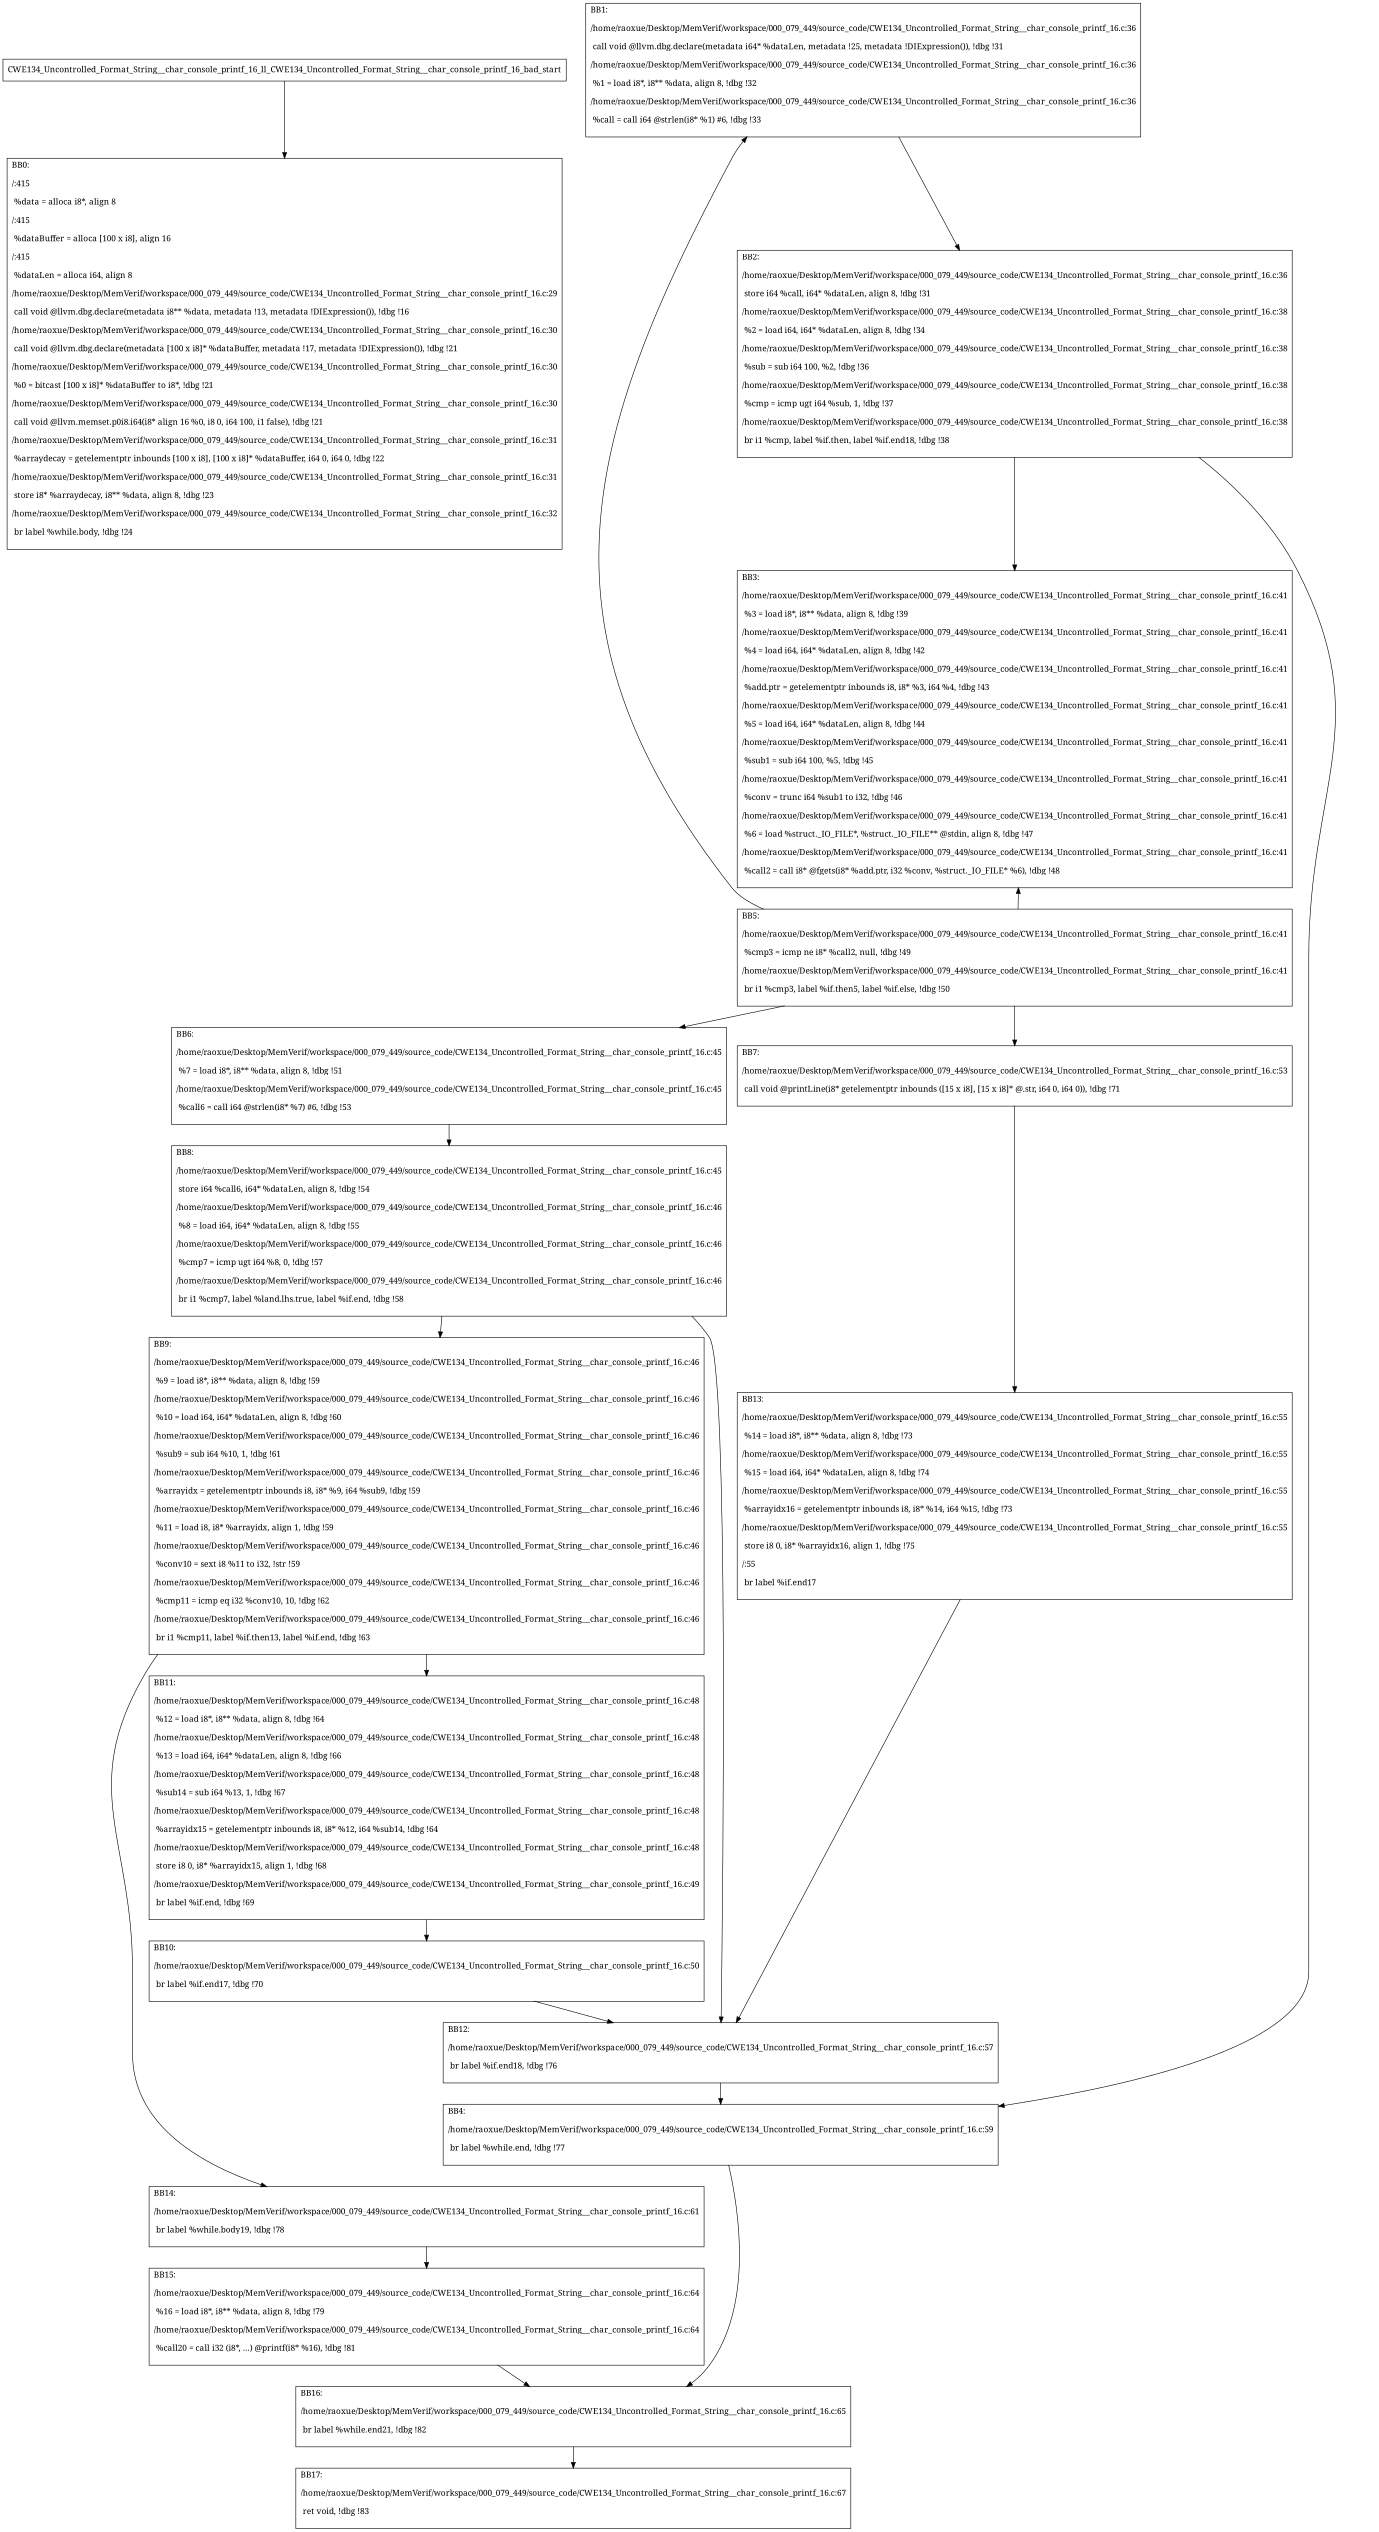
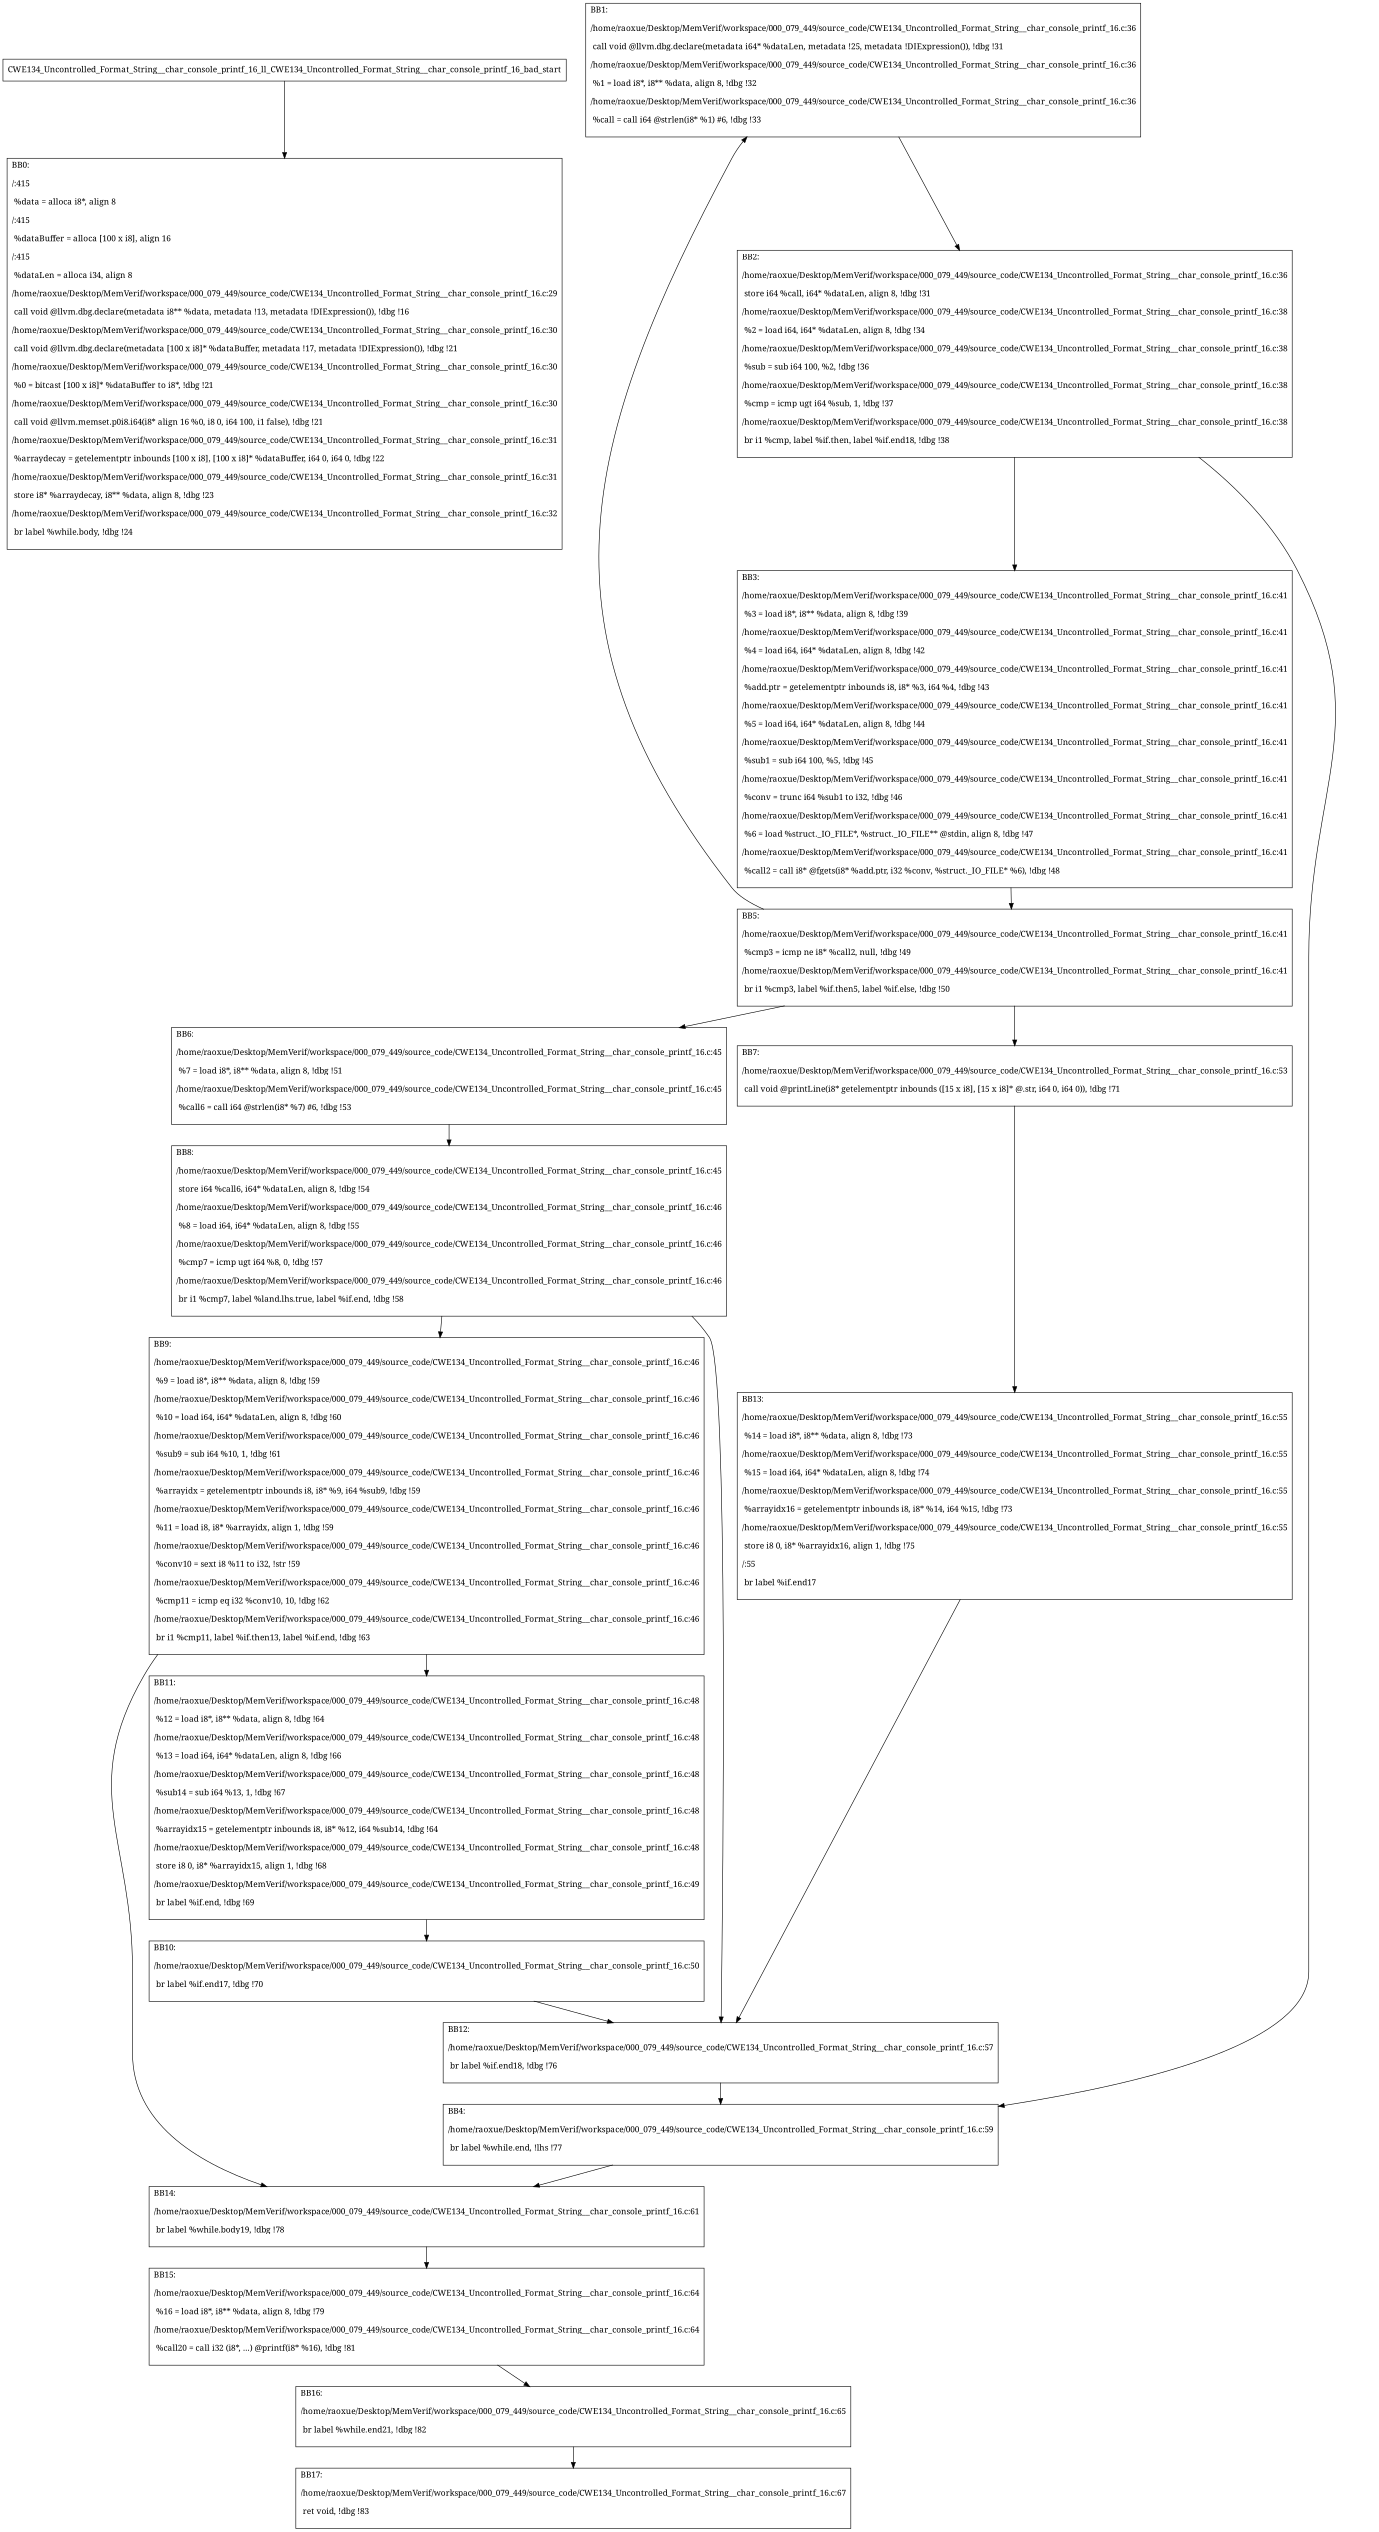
node "BB0:": text "%dataLen = alloca i64, align 8" -> "%dataLen = alloca i34, align 8"
edge "BB5:" -> "BB3:": reversed
node "BB4:": text "br label %while.end, !dbg !77" -> "br label %while.end, !lhs !77"
edge "BB4:" -> "BB16:": now "BB4:" -> "BB14:"
